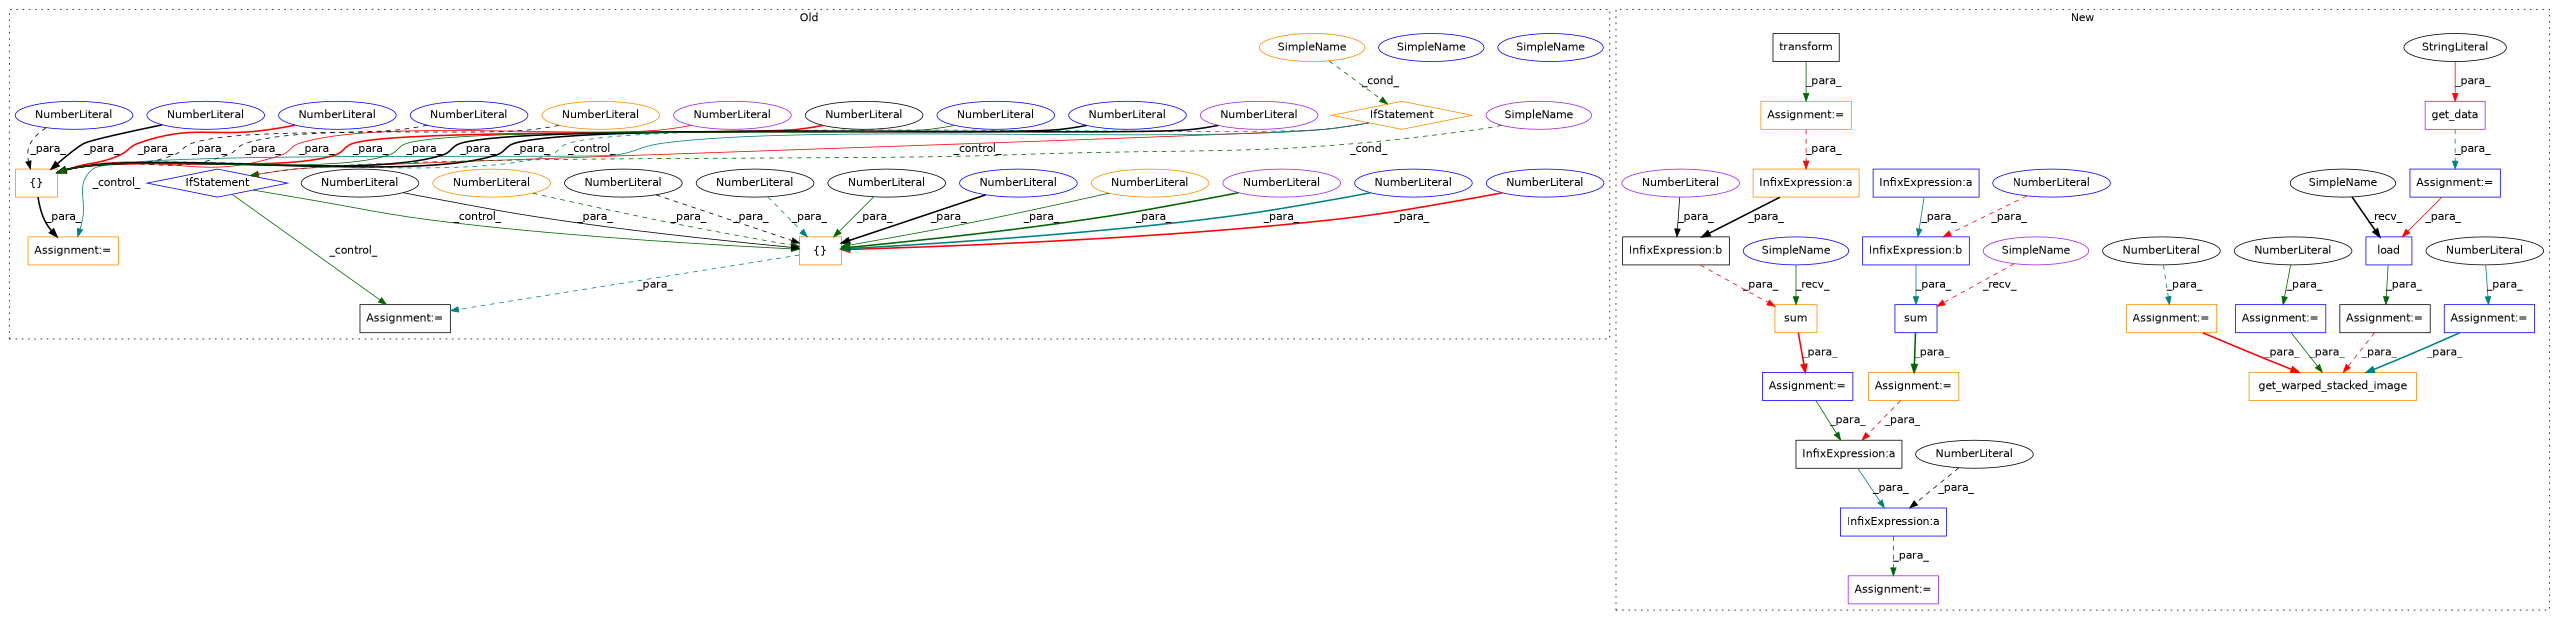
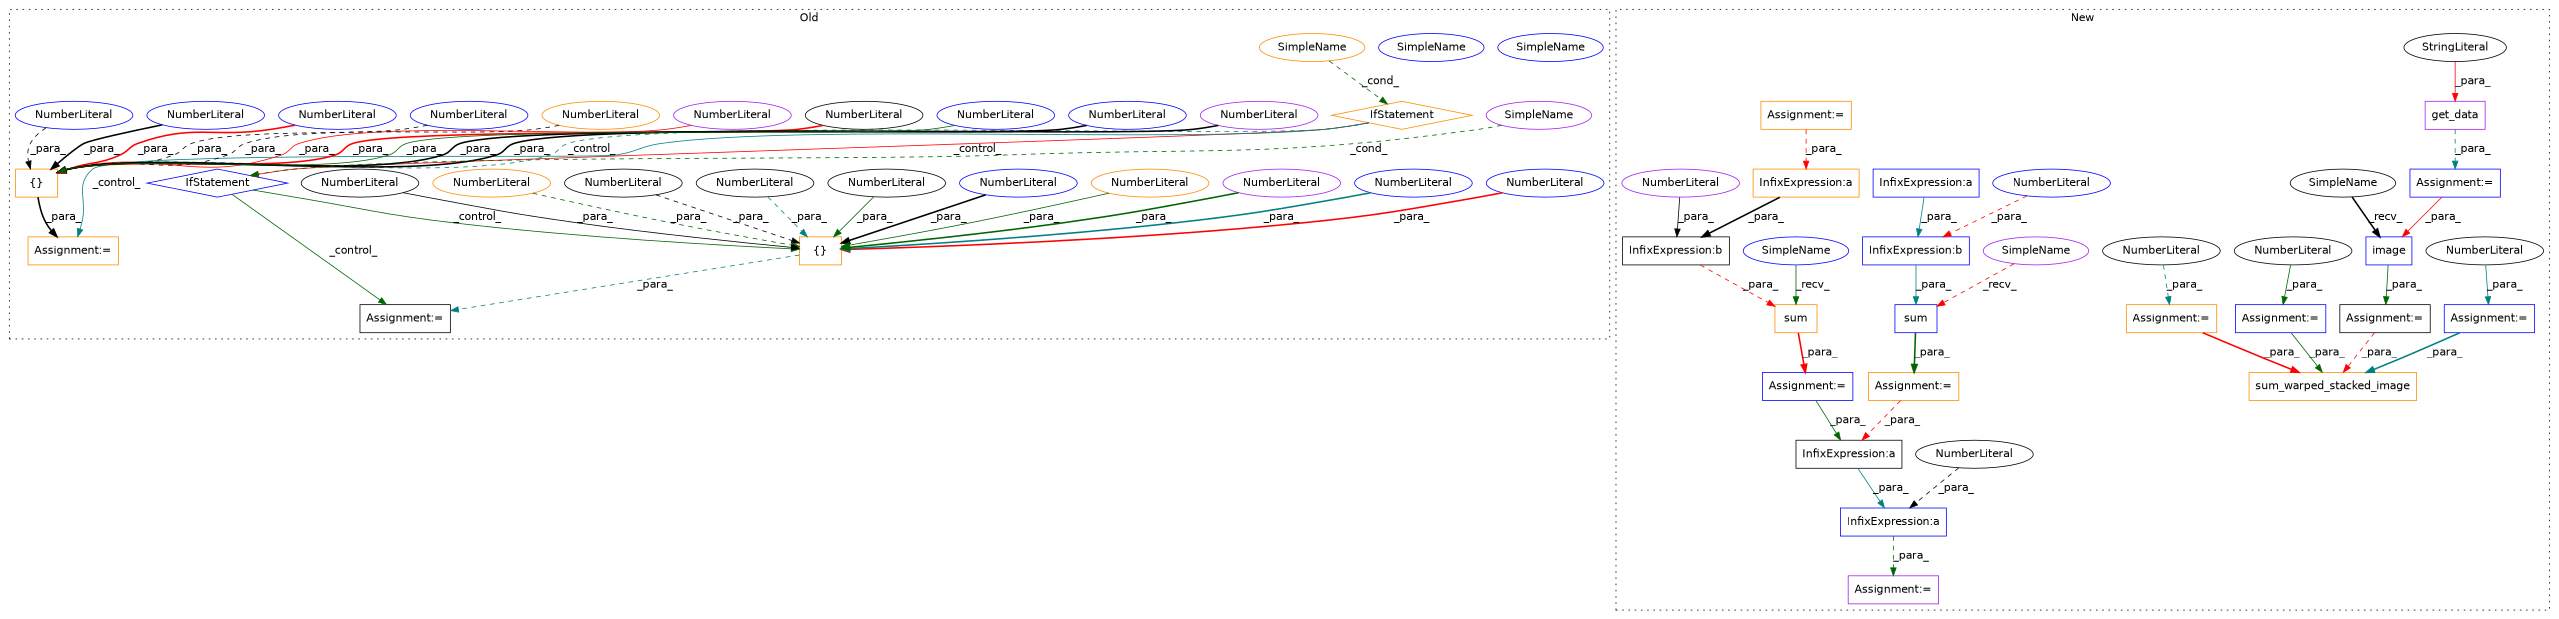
node "transform": removed
node "load": label "load" -> "image"
node "get_warped_stacked_image": label "get_warped_stacked_image" -> "sum_warped_stacked_image"
